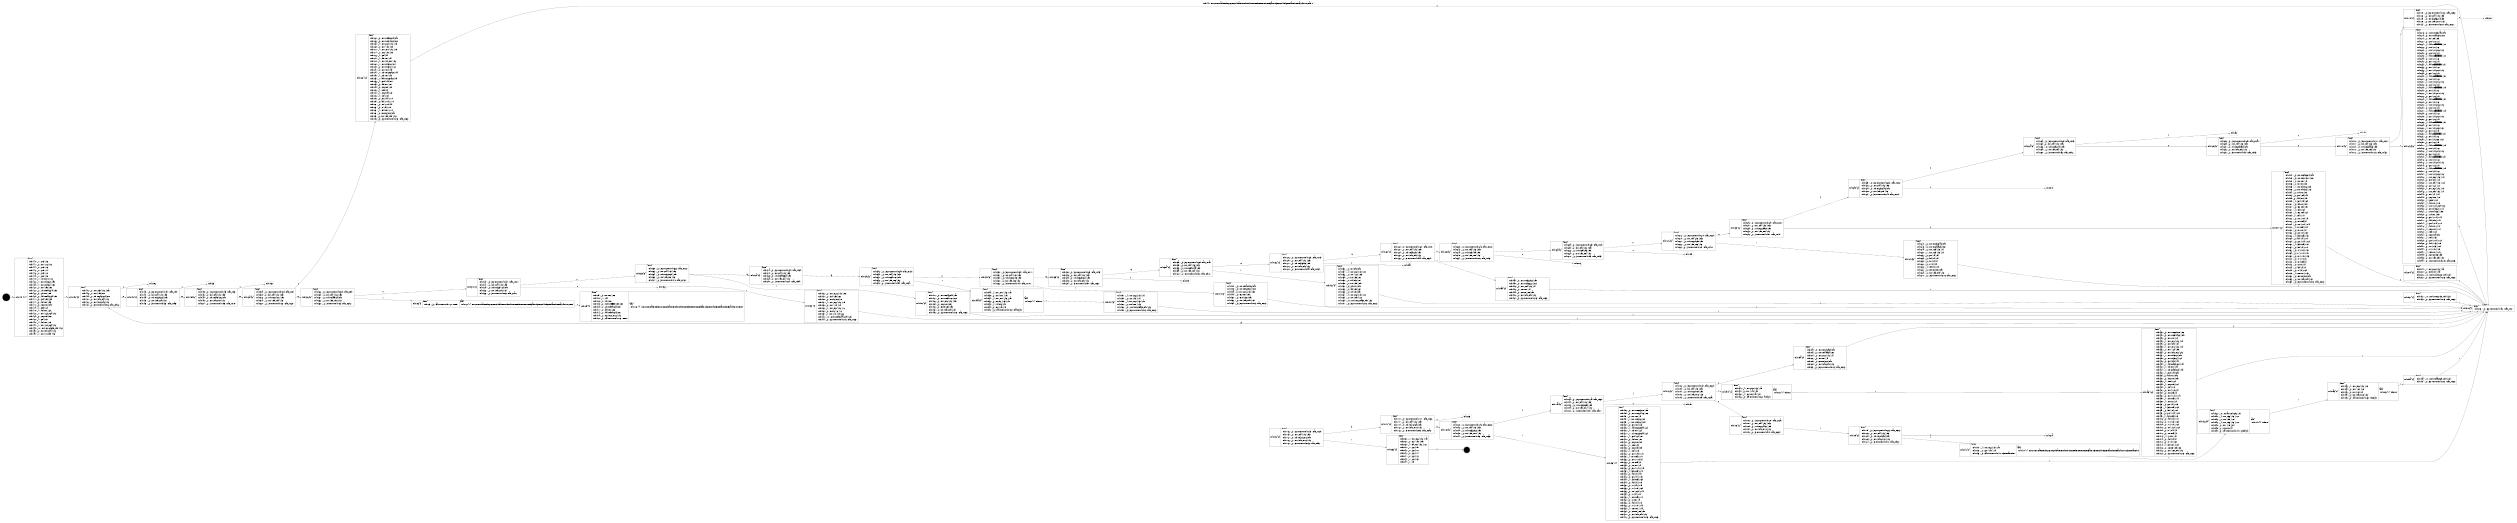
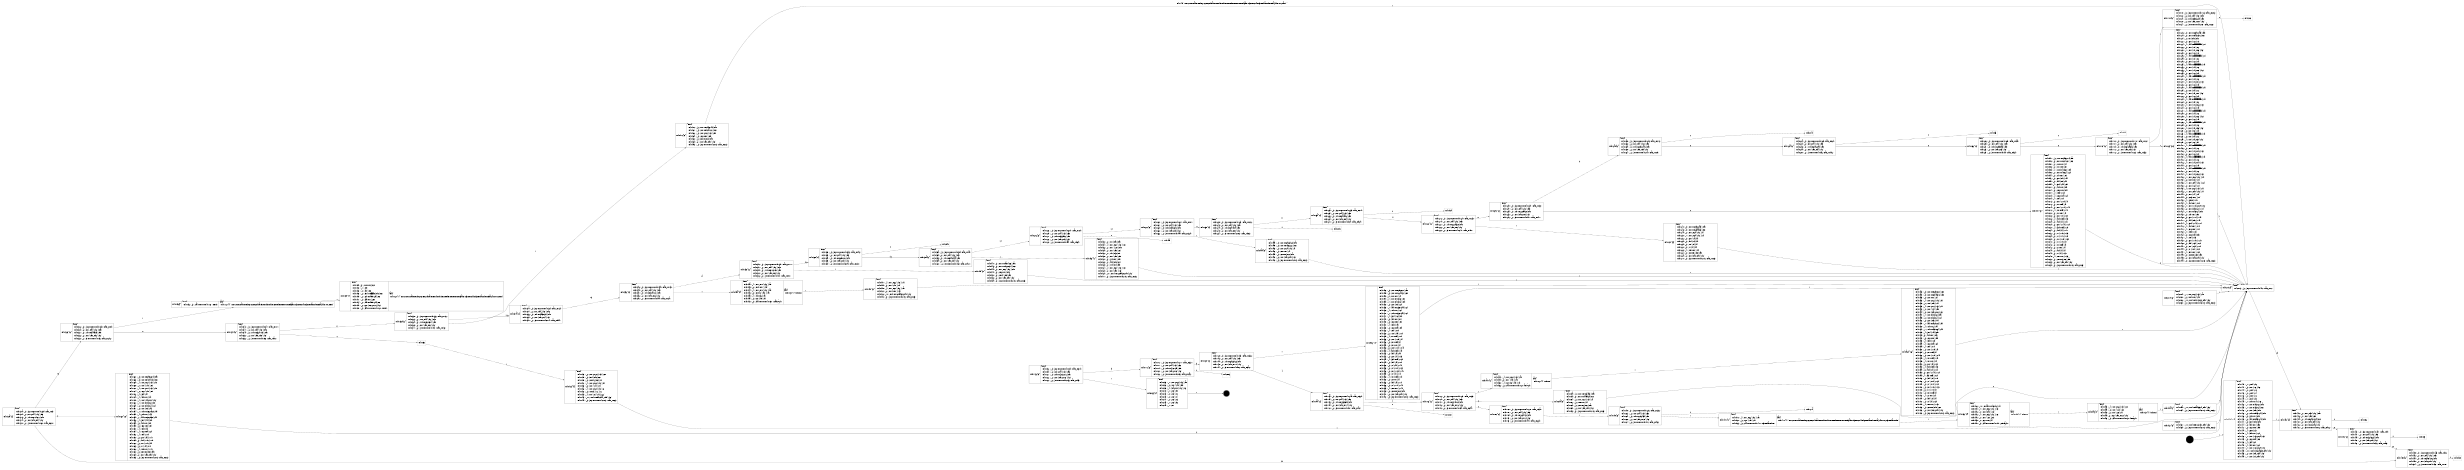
edge "0x4014ee [28]" -> "0x40150a [28]": reversed
